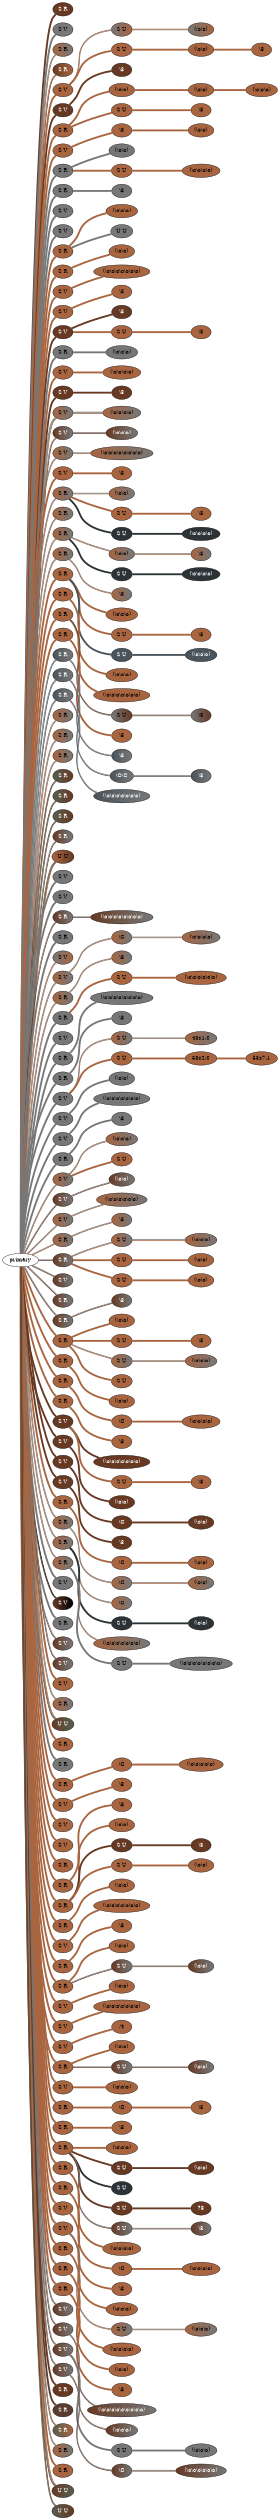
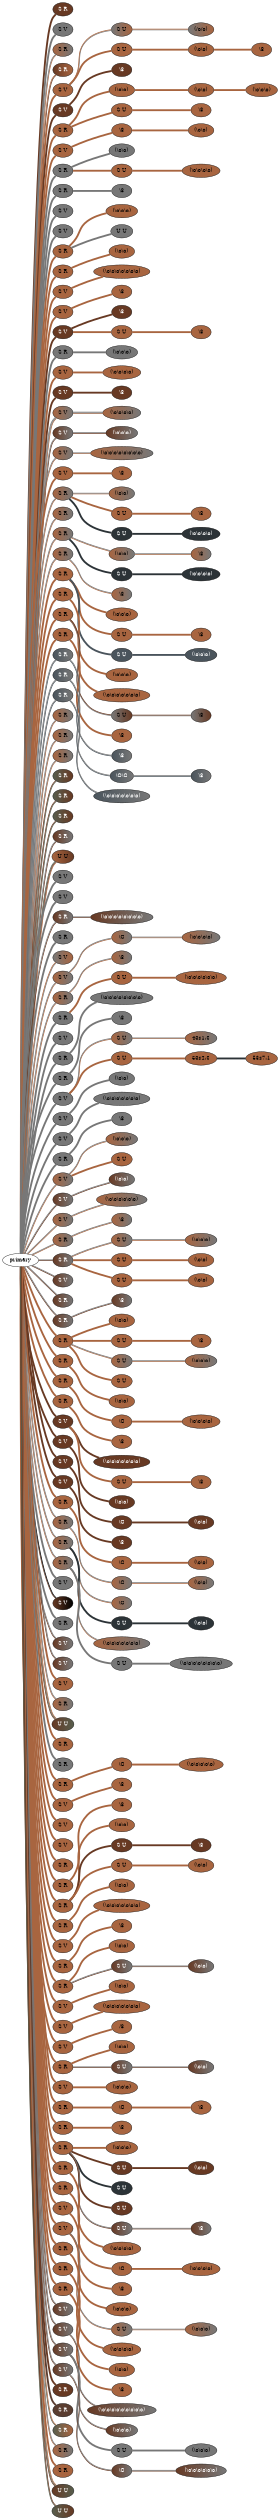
edge "53s2:0" -- "53s7:1": color #a86540 -> #2c3337
node "/4": label "/4" -> "/8"
node "?8": removed
